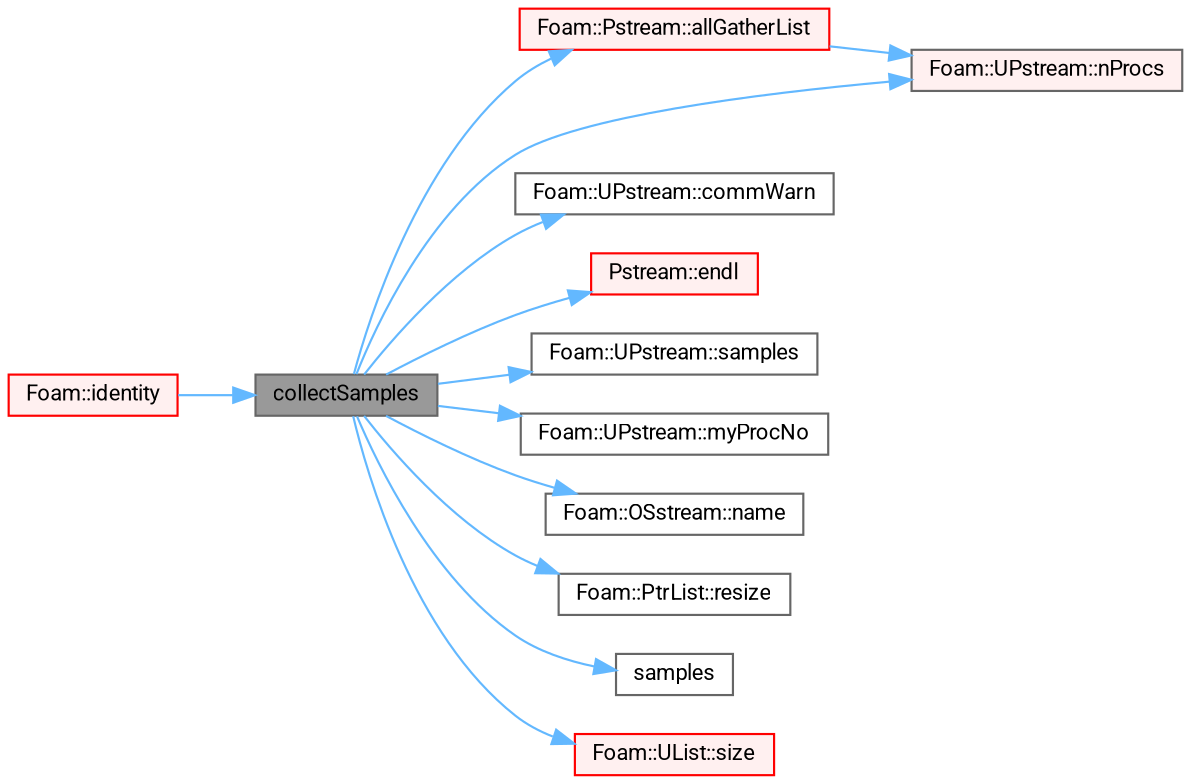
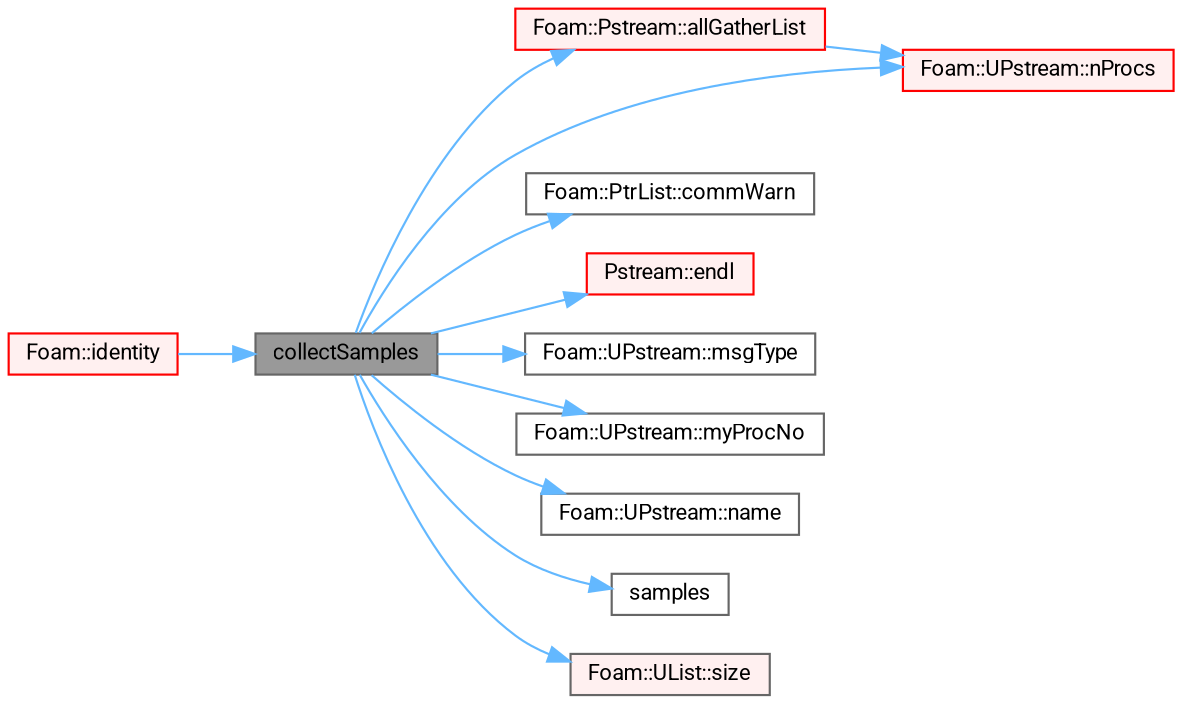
node "Foam::UPstream::nProcs": color grey40 -> red
node "Foam::UPstream::commWarn": label "Foam::UPstream::commWarn" -> "Foam::PtrList::commWarn"
node "Foam::UPstream::samples": label "Foam::UPstream::samples" -> "Foam::UPstream::msgType"
node "Foam::OSstream::name": label "Foam::OSstream::name" -> "Foam::UPstream::name"
node "Foam::PtrList::resize": removed
node "Foam::UList::size": color red -> grey40
